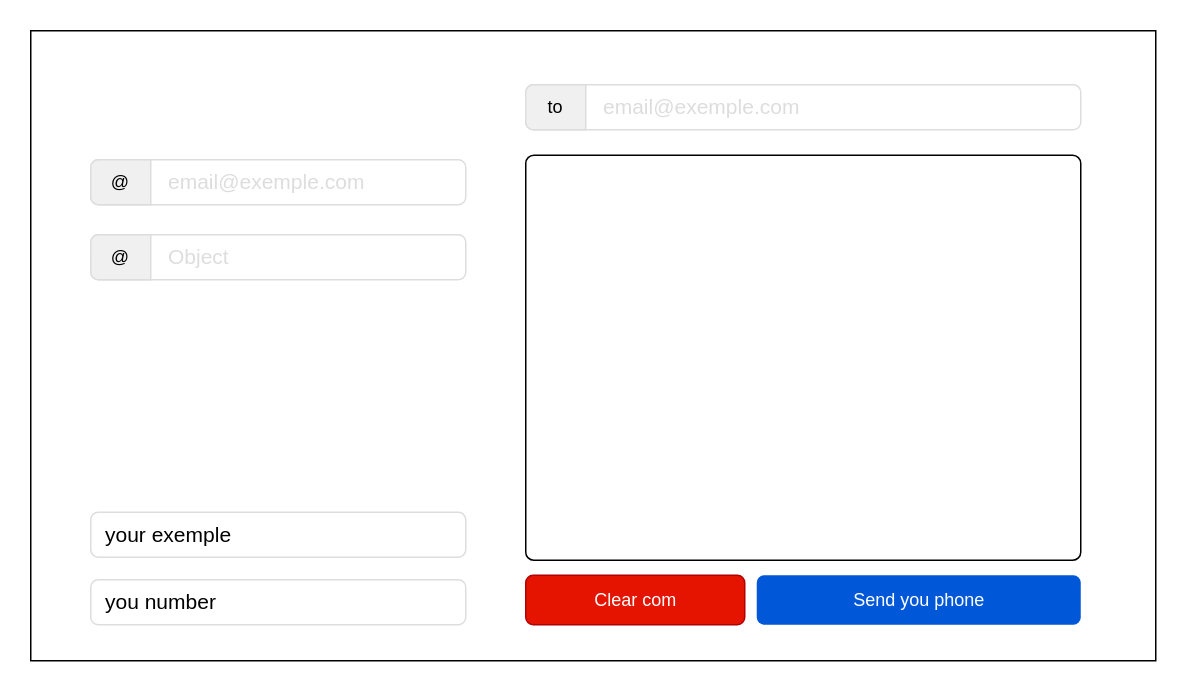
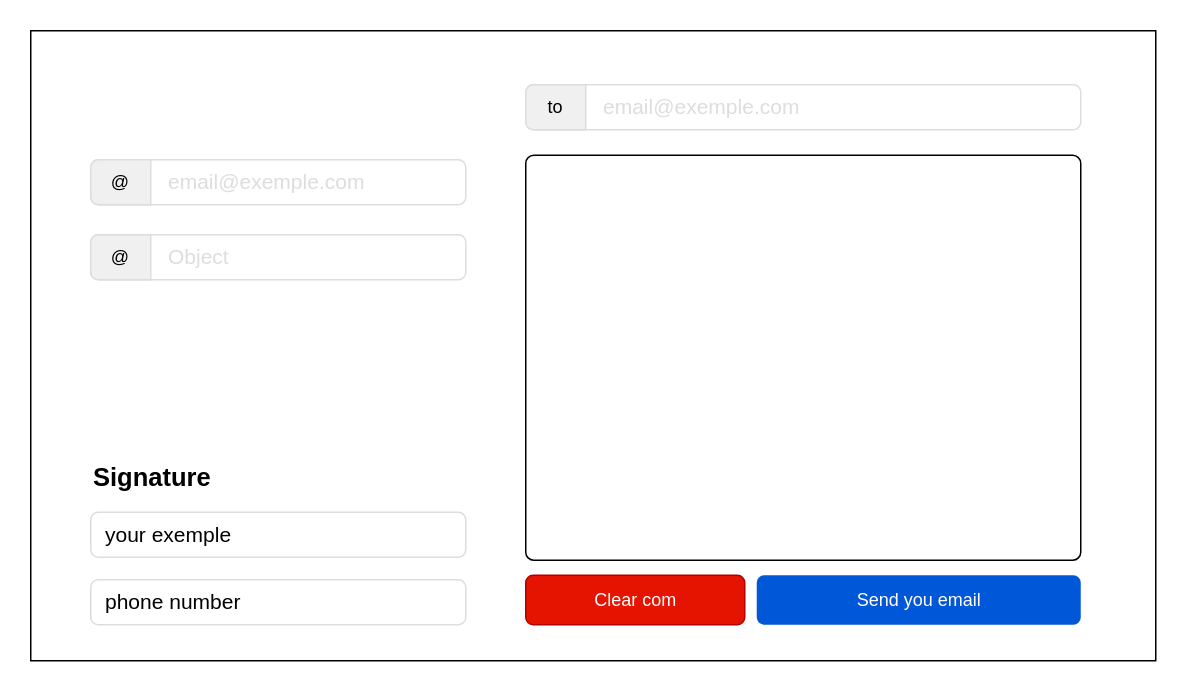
node "Signature": added
node "Send you phone": label "Send you phone" -> "Send you email"
node "you number": label "you number" -> "phone number"
